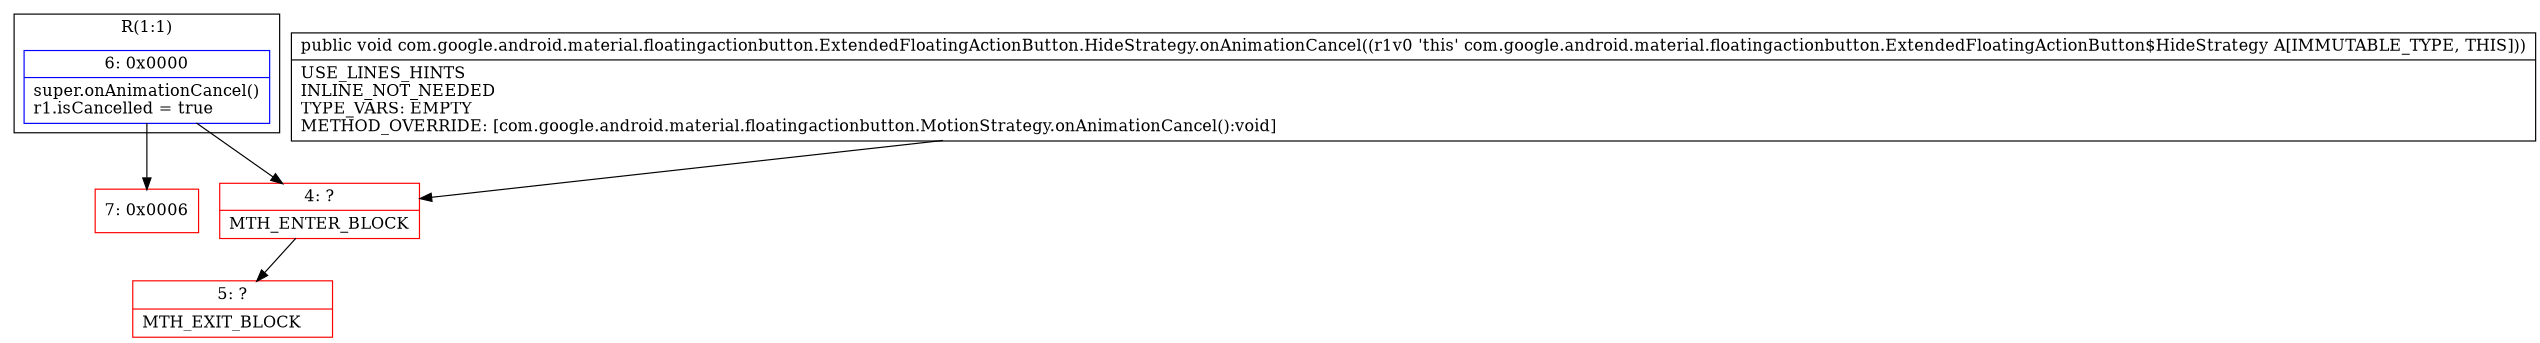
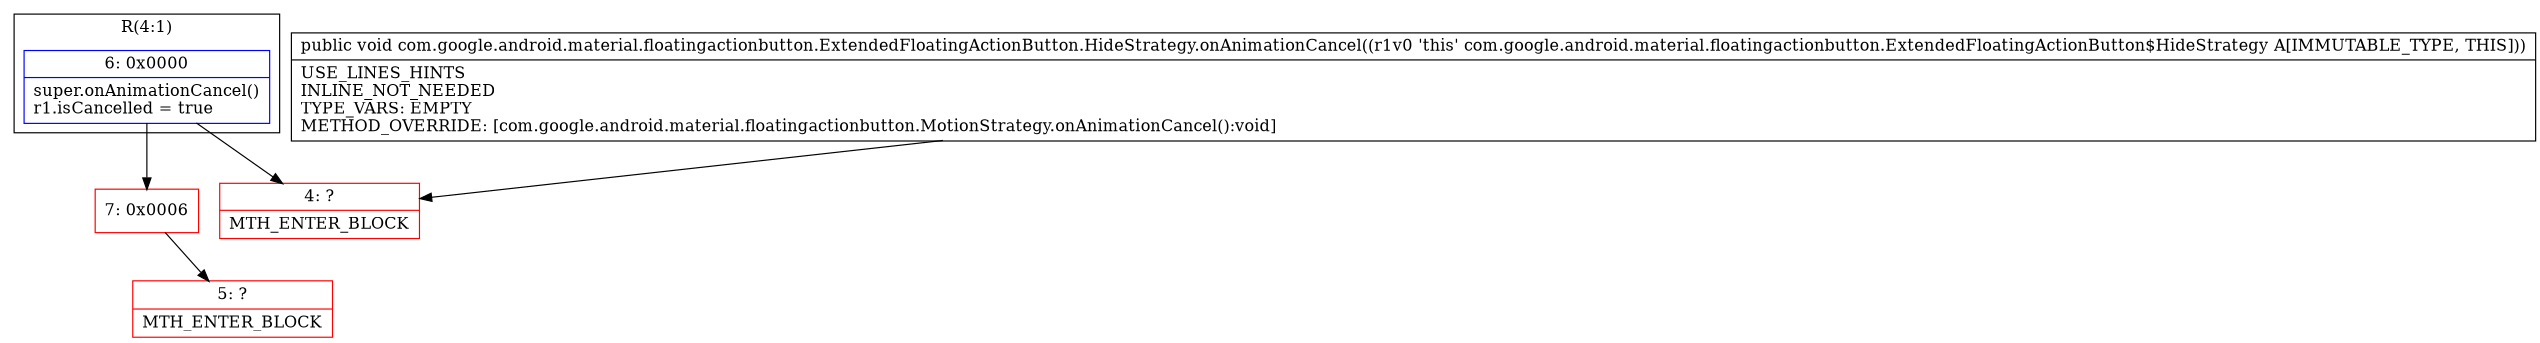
cluster "R(1:1)": label "R(1:1)" -> "R(4:1)"
edge "4: ?" -> "5: ?": now "7: 0x0006" -> "5: ?"
node "5: ?": text "MTH_EXIT_BLOCK" -> "MTH_ENTER_BLOCK"
